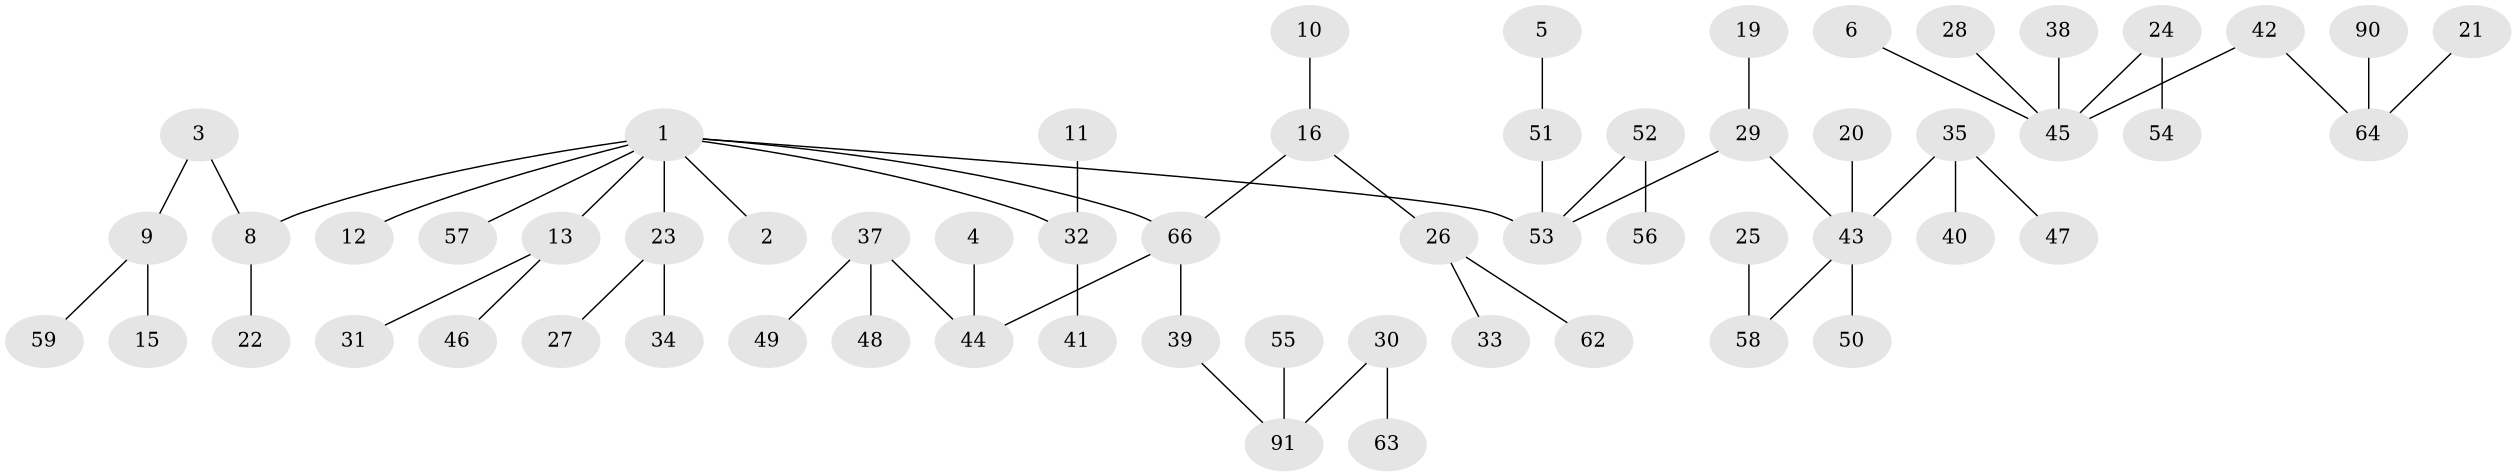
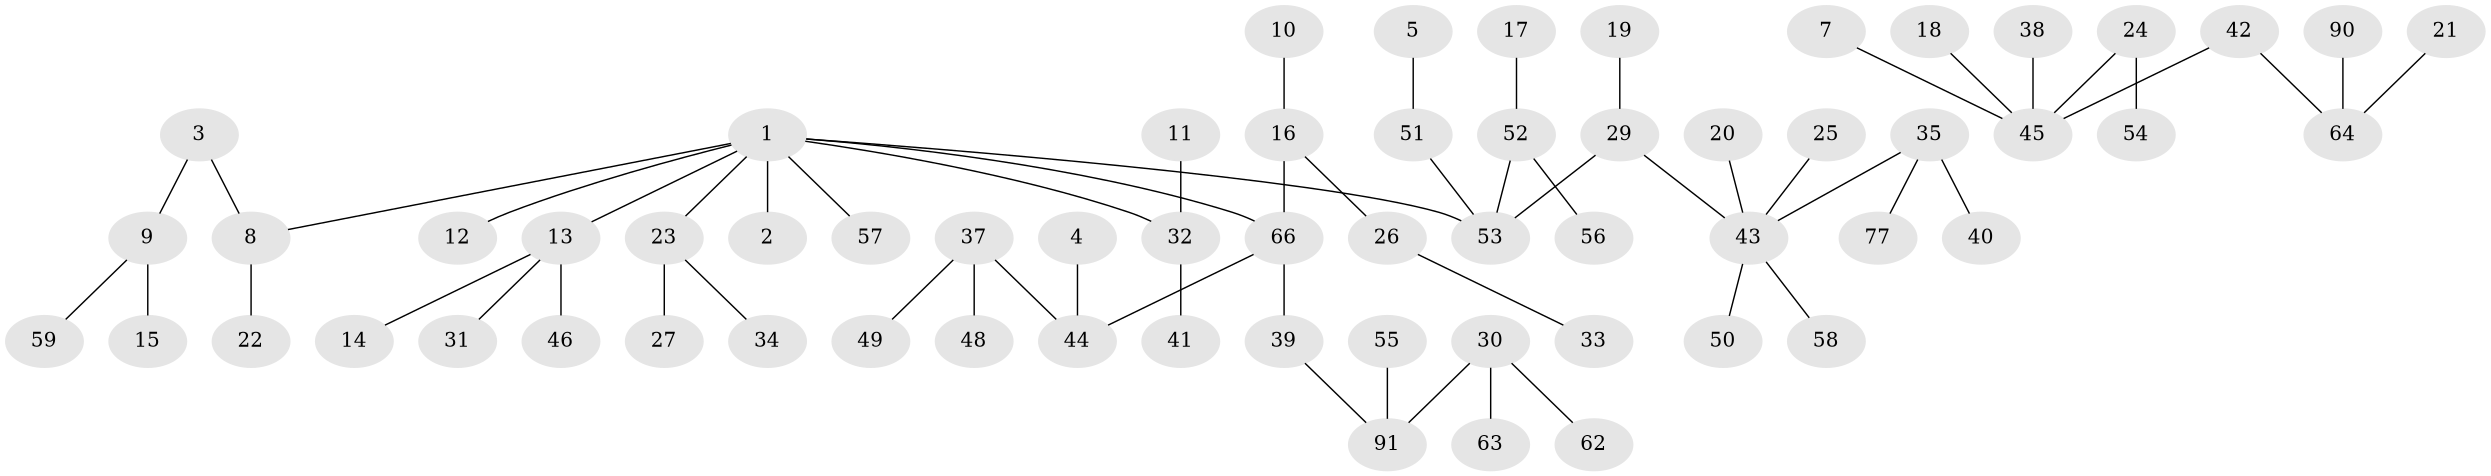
node "17": added
node "6": label "6" -> "7"
node "28": label "28" -> "18"
node "47": label "47" -> "77"
edge "26" -- "62": now "30" -- "62"
edge "25" -- "58": now "25" -- "43"
node "14": added
